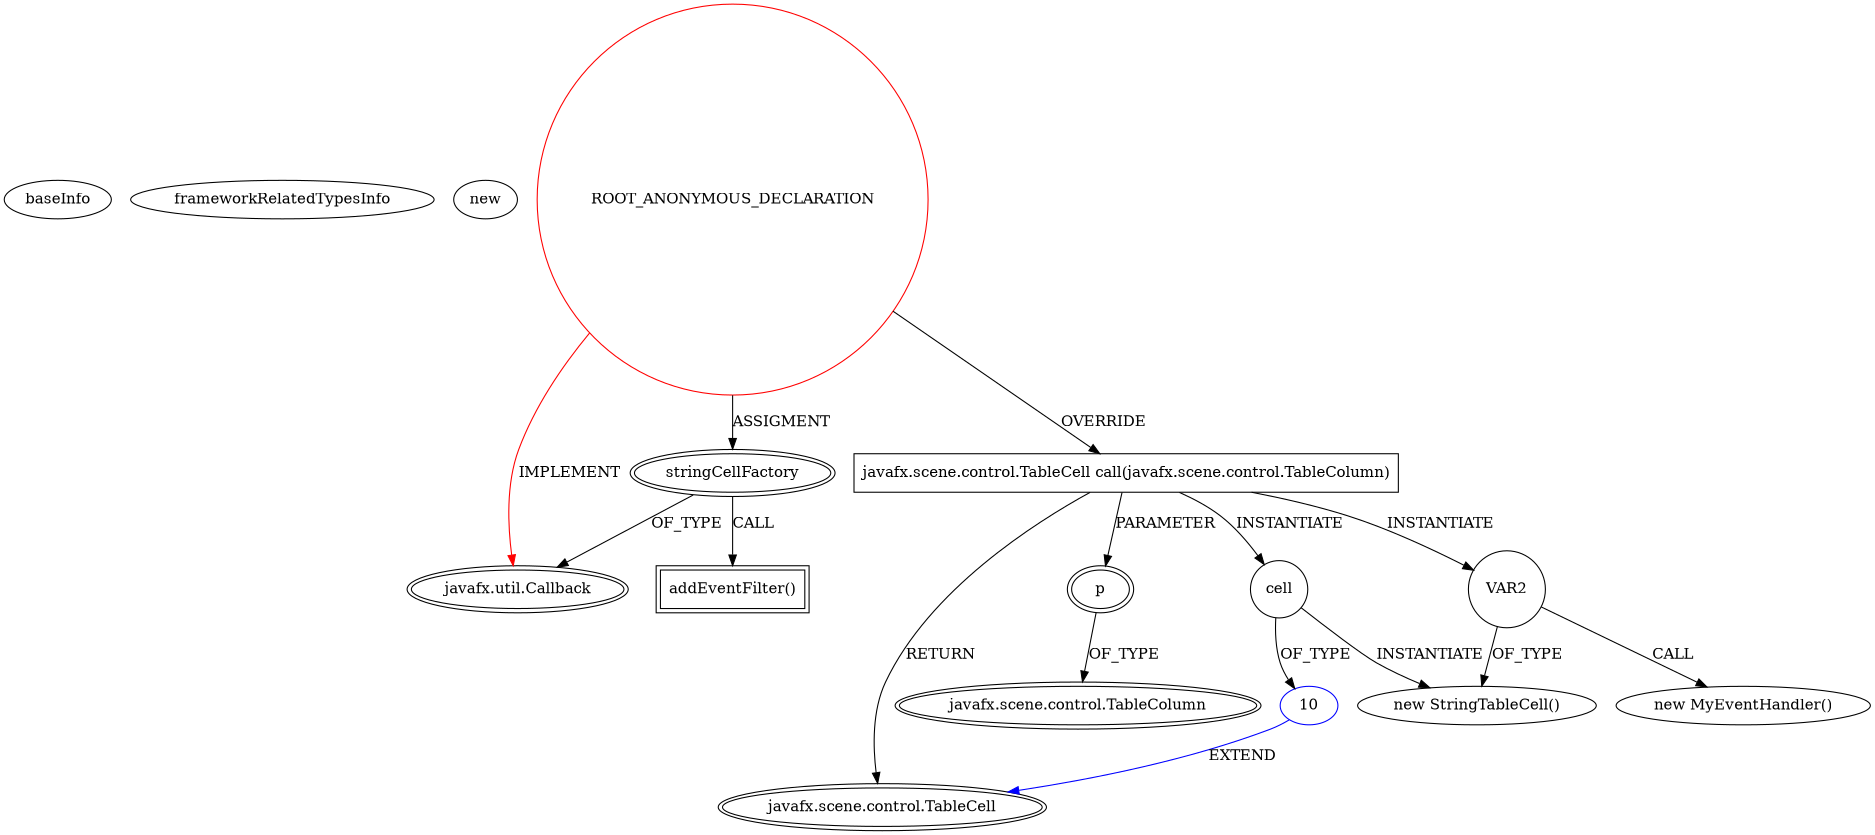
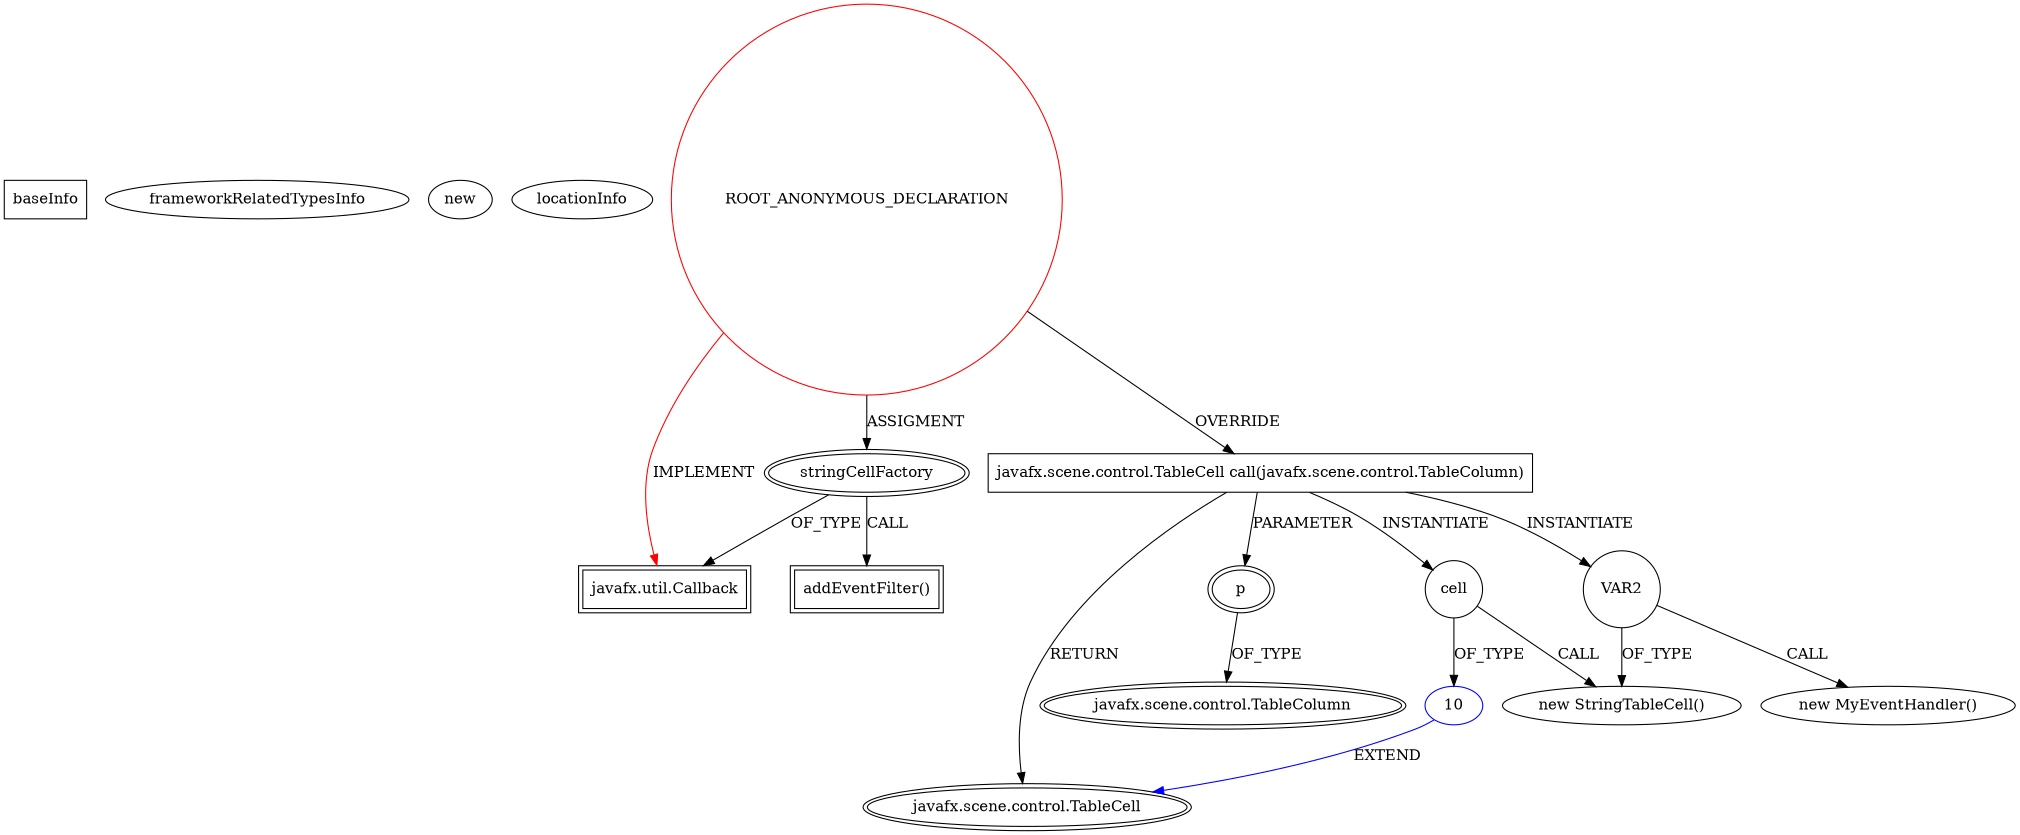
node "baseInfo": shape ellipse -> box
node "locationInfo": added
node "javafx.util.Callback": shape ellipse -> box
edge "cell" -> "new StringTableCell()": label "INSTANTIATE" -> "CALL"
